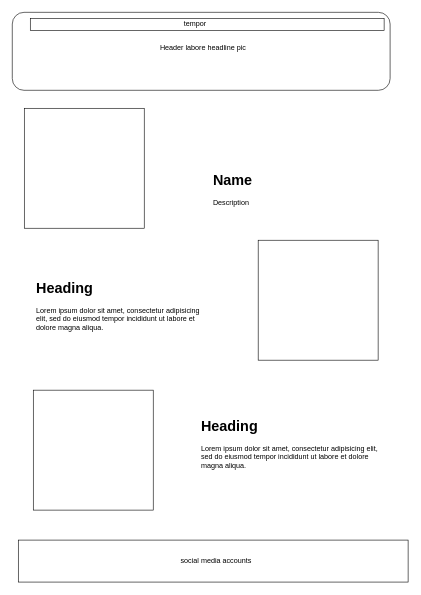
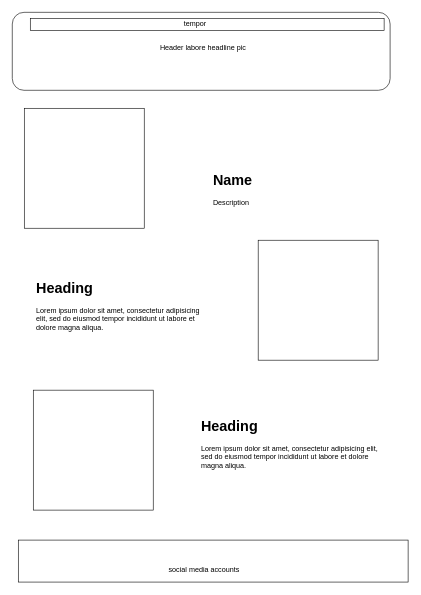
node "social media accounts": moved (216, 561) -> (204, 570)
